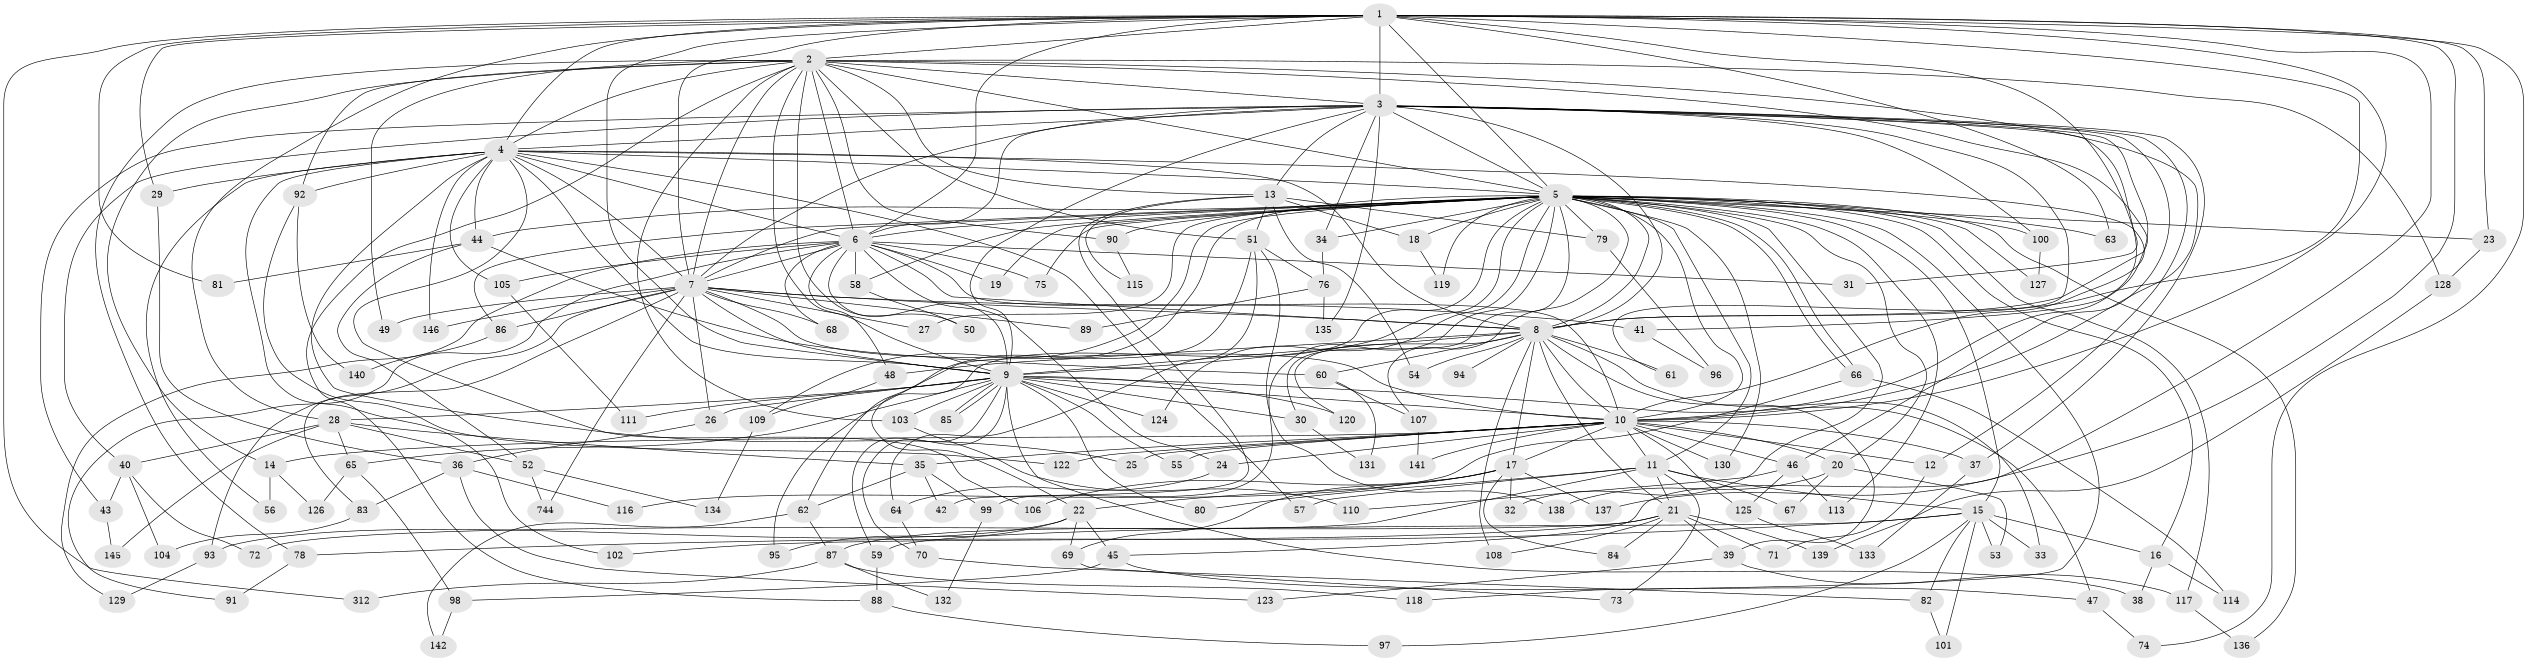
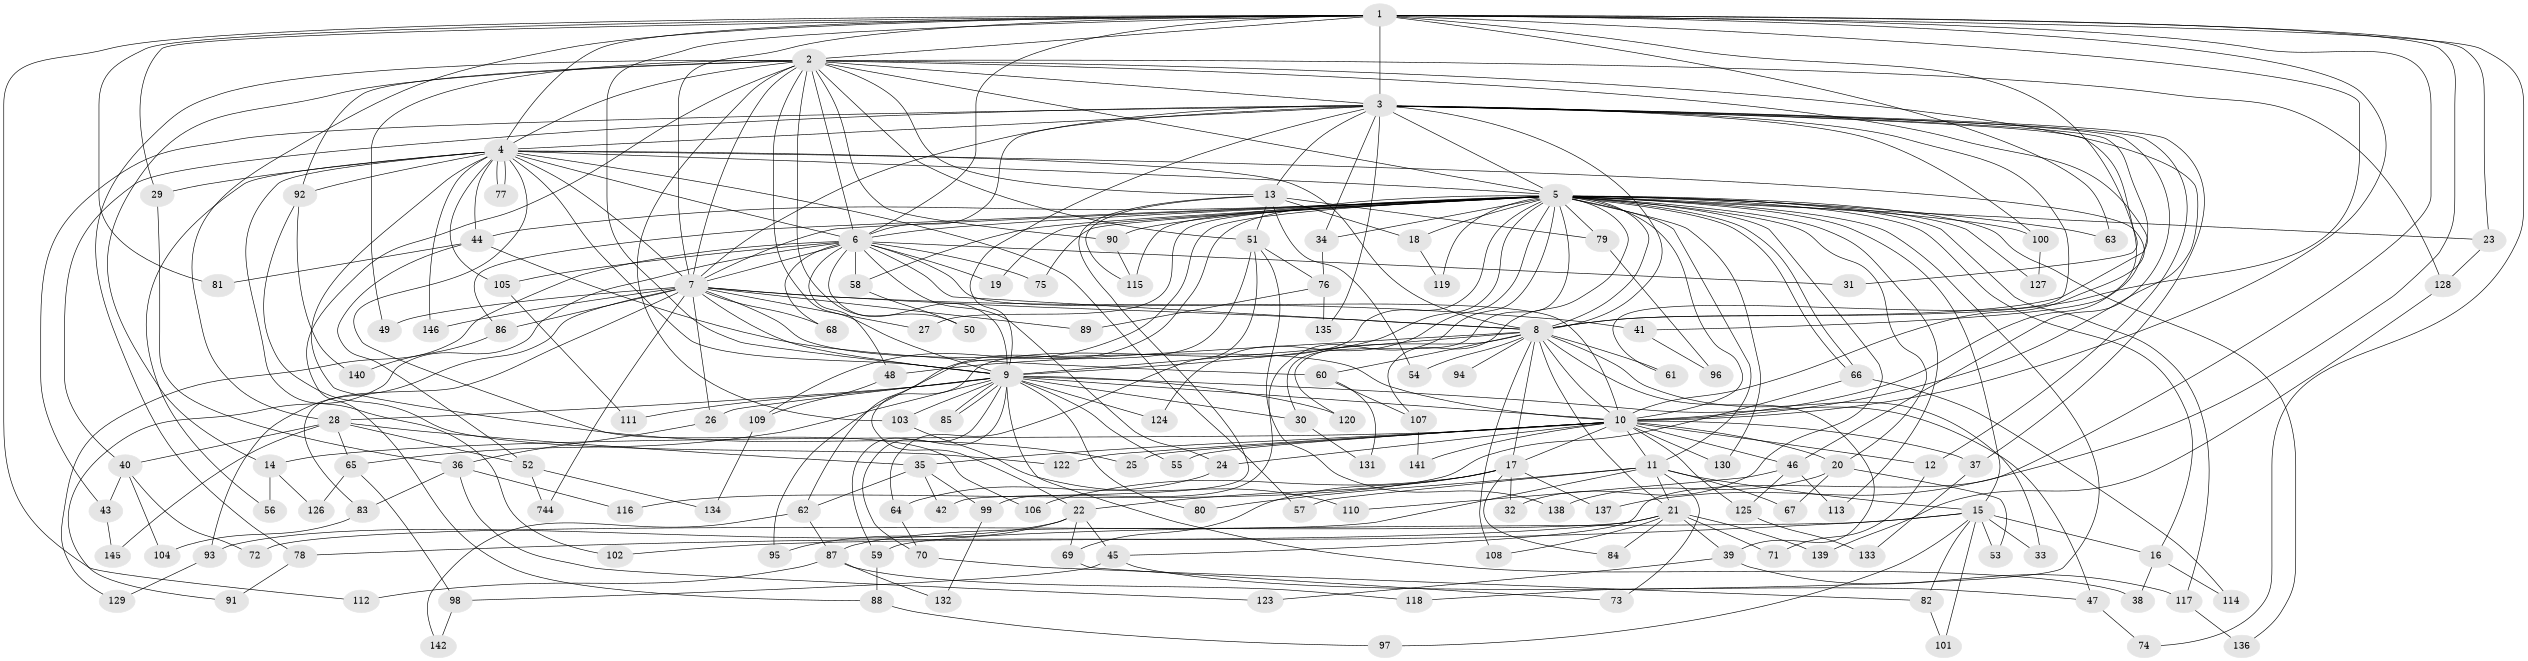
edge "1" -- "5": now "115" -- "5"
node "77": added
node "312": label "312" -> "112"
